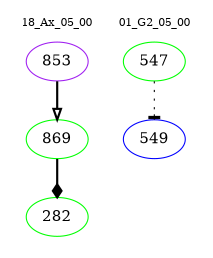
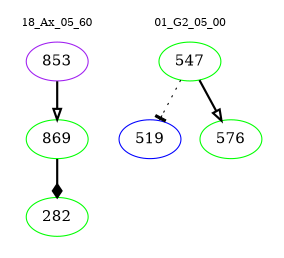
cluster "18_Ax_05_00": label "18_Ax_05_00" -> "18_Ax_05_60"
node "549": label "549" -> "519"
node "576": added
